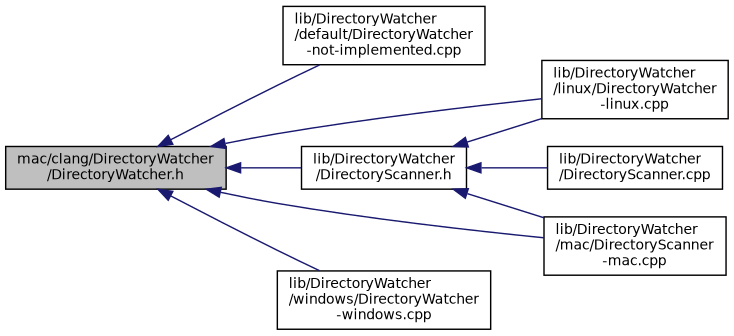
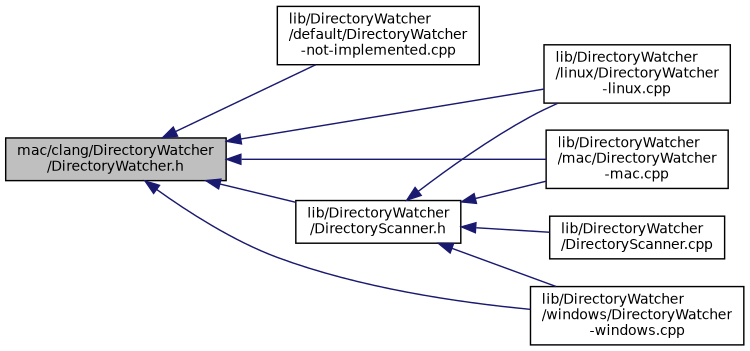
node "lib/DirectoryWatcher /mac/DirectoryScanner -mac.cpp": label "lib/DirectoryWatcher /mac/DirectoryScanner -mac.cpp" -> "lib/DirectoryWatcher /mac/DirectoryWatcher -mac.cpp"
edge "lib/DirectoryWatcher /windows/DirectoryWatcher -windows.cpp" -> "lib/DirectoryWatcher /DirectoryScanner.h": added
